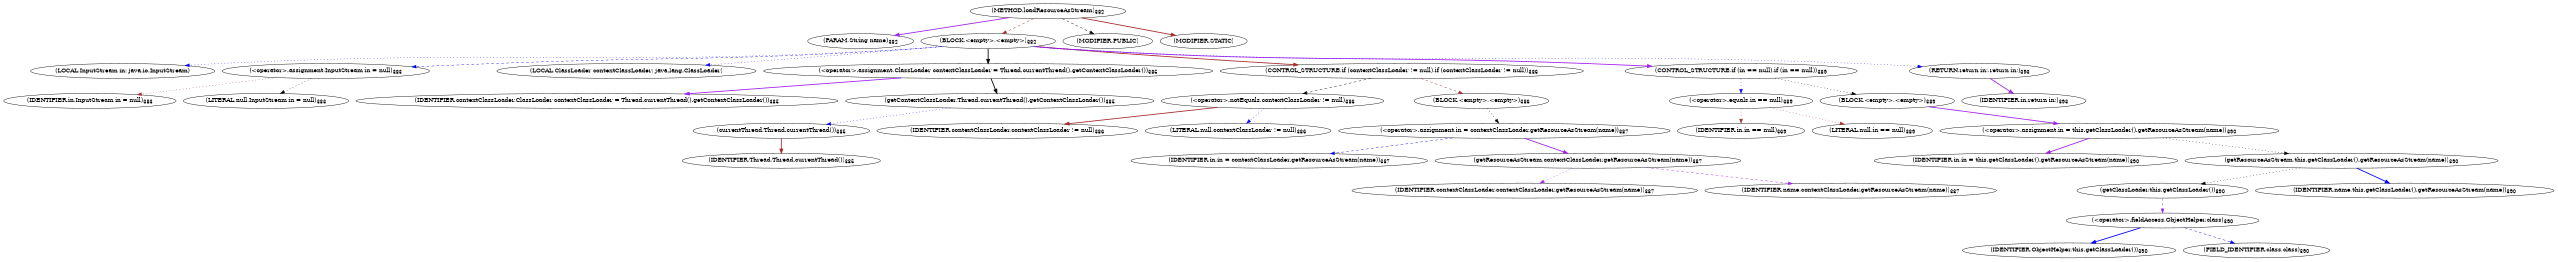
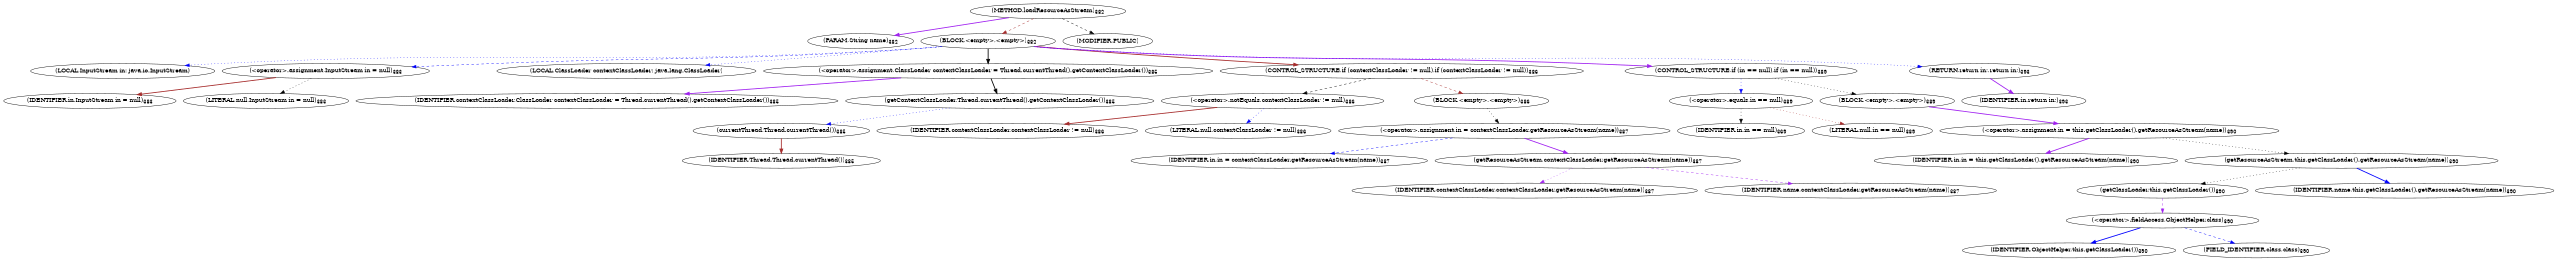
node "(MODIFIER,STATIC)": removed
edge "(<operator>.assignment,InputStream in = null)" -> "(IDENTIFIER,in,InputStream in = null)": style dotted -> bold
edge "(<operator>.equals,in == null)" -> "(IDENTIFIER,in,in == null)": color brown -> black
